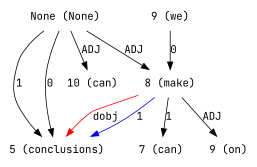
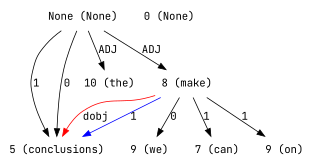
node "0 (None)": added
edge "9 (we)" -> "8 (make)": reversed
node "10 (can)": label "10 (can)" -> "10 (the)"
edge "8 (make)" -> "9 (on)": label "ADJ" -> "1"
